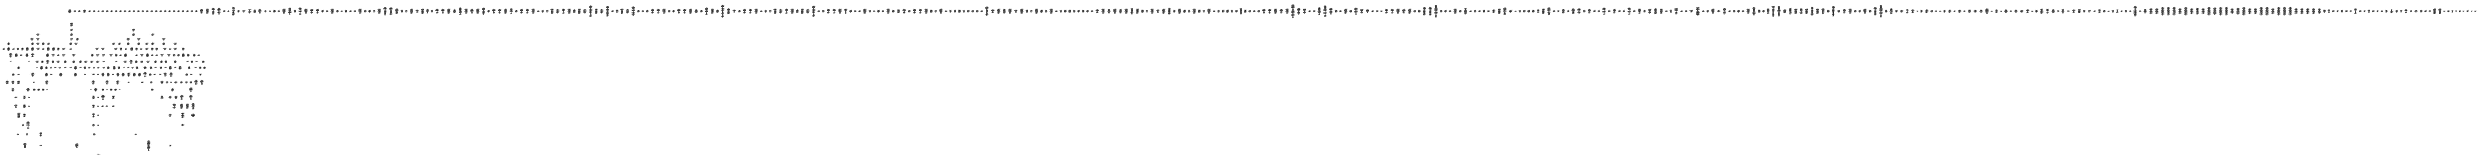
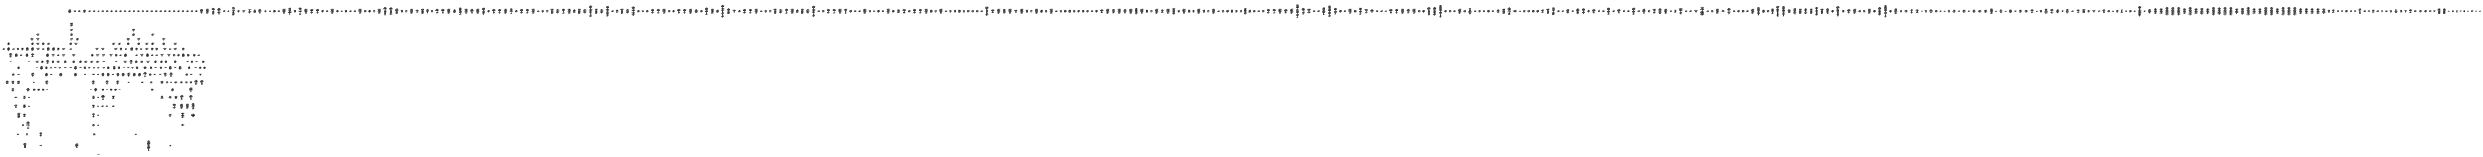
node "# 0x1359 JUMPDEST PUSHX Data PUSHX Data SSTORE JUMP": added
